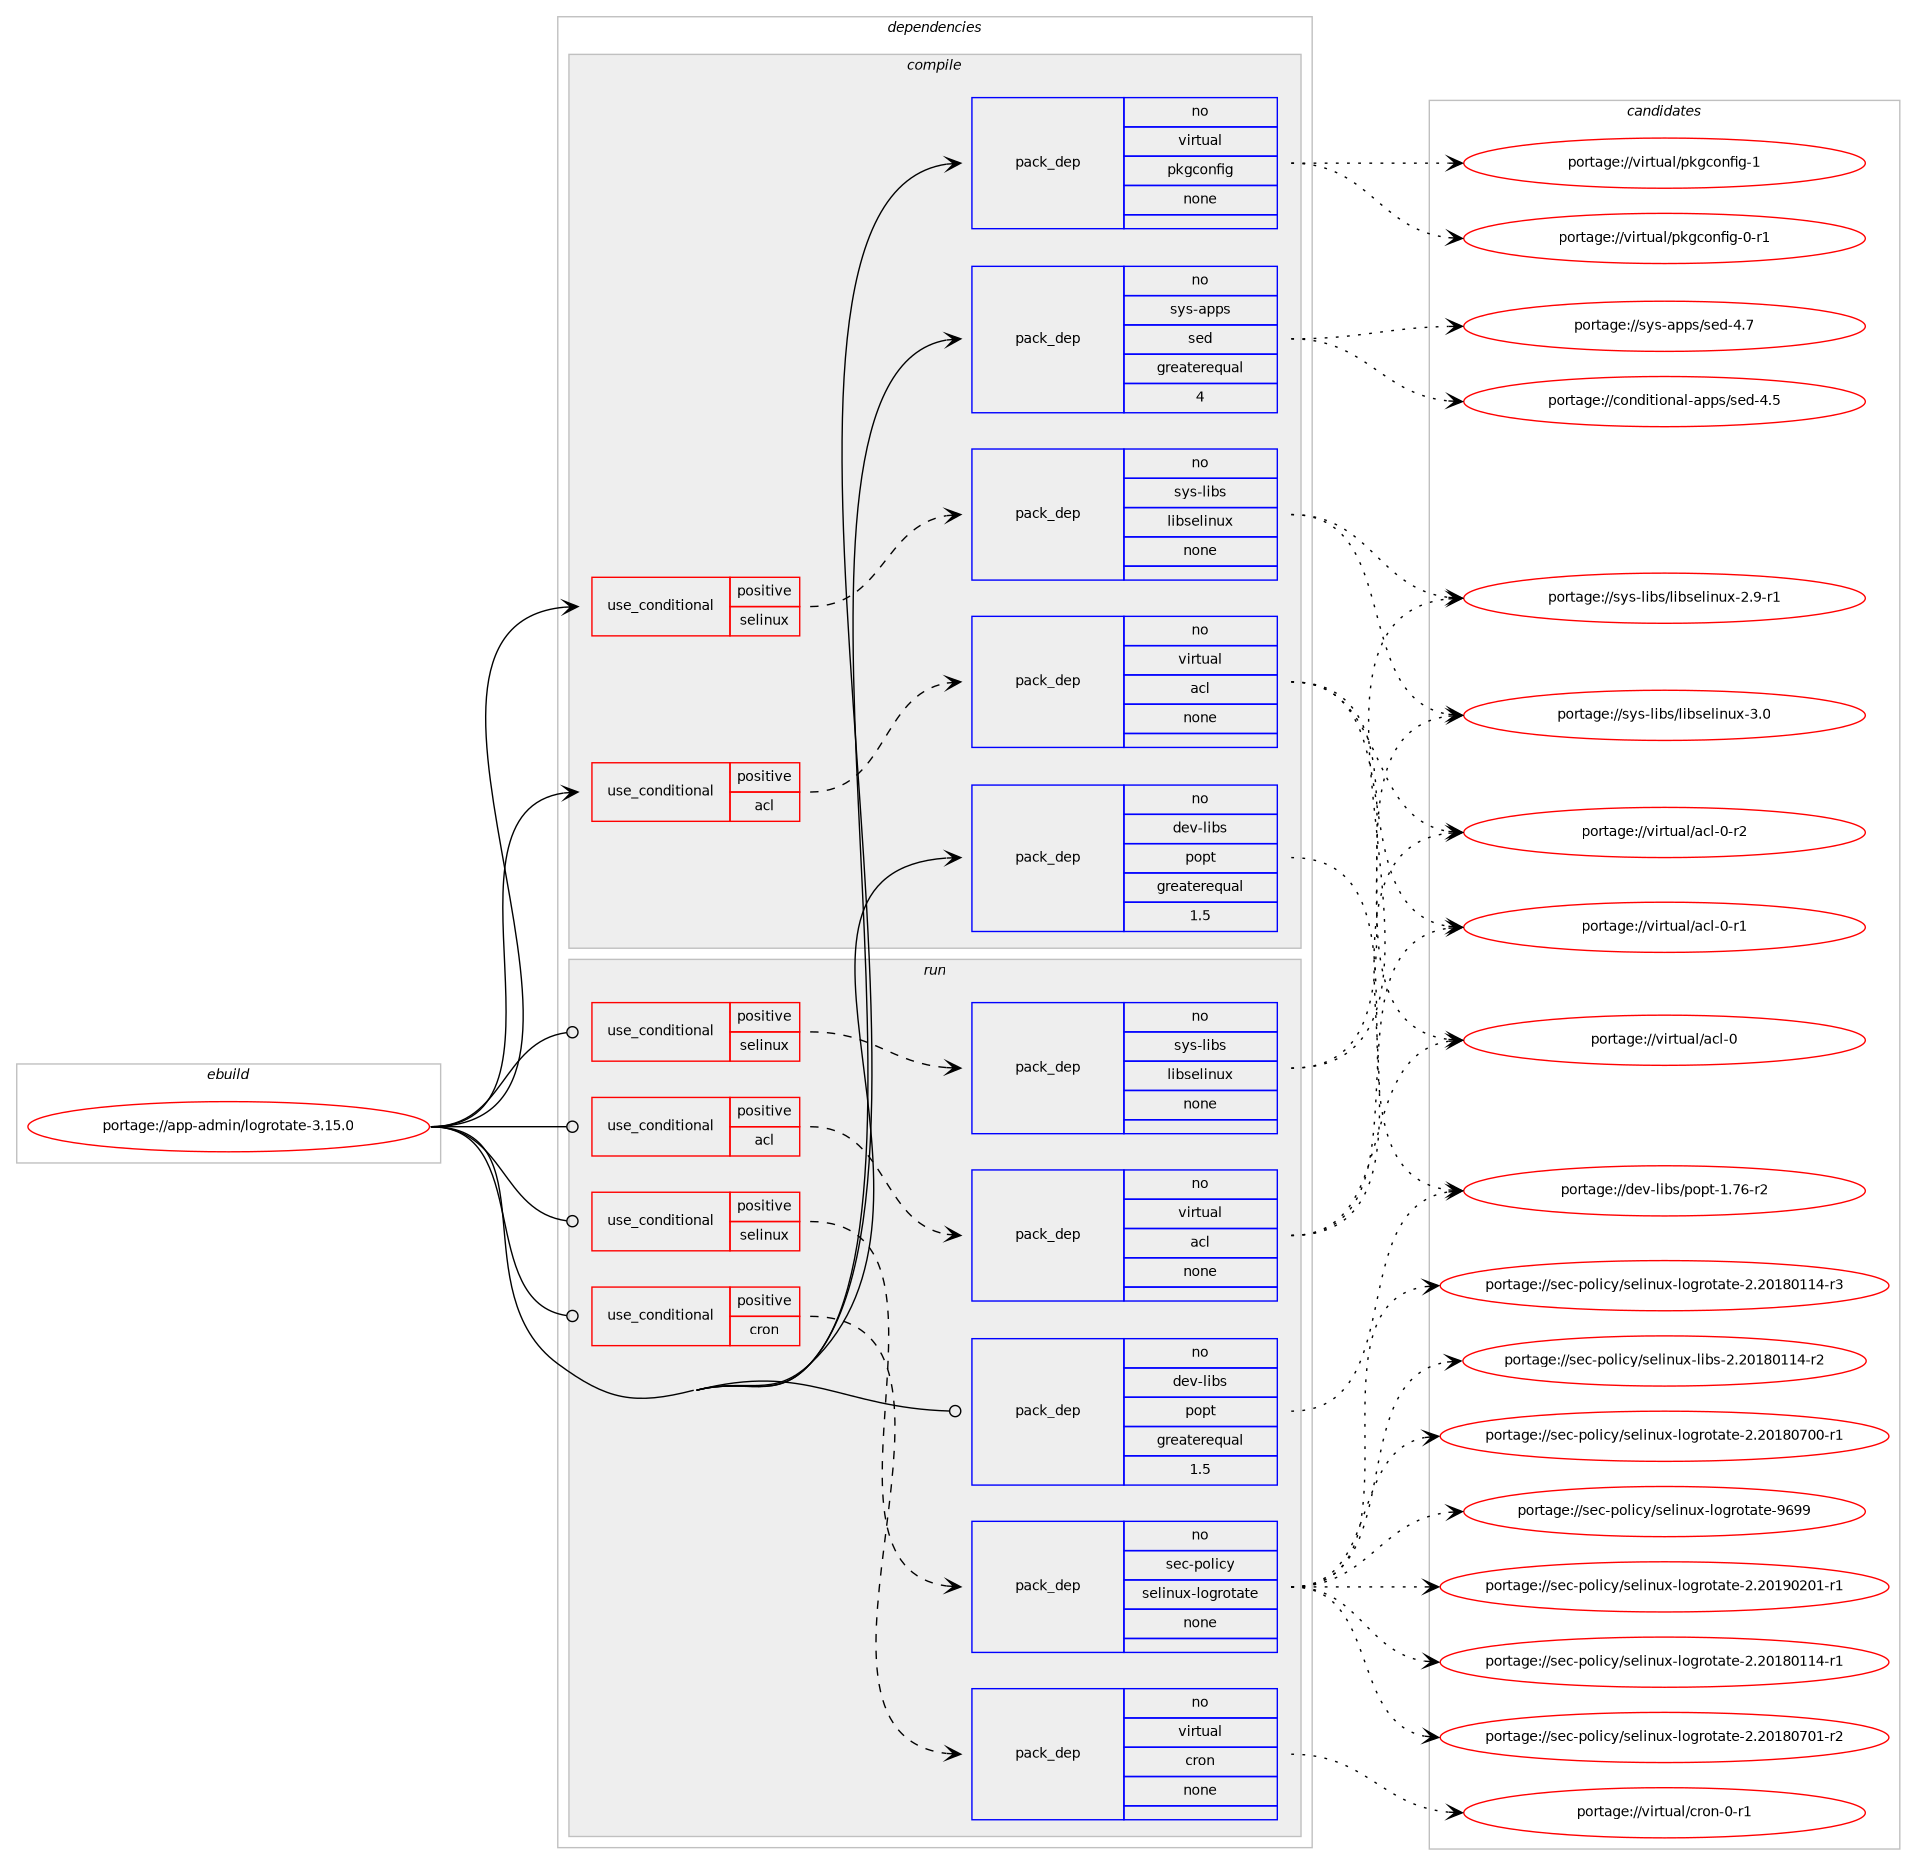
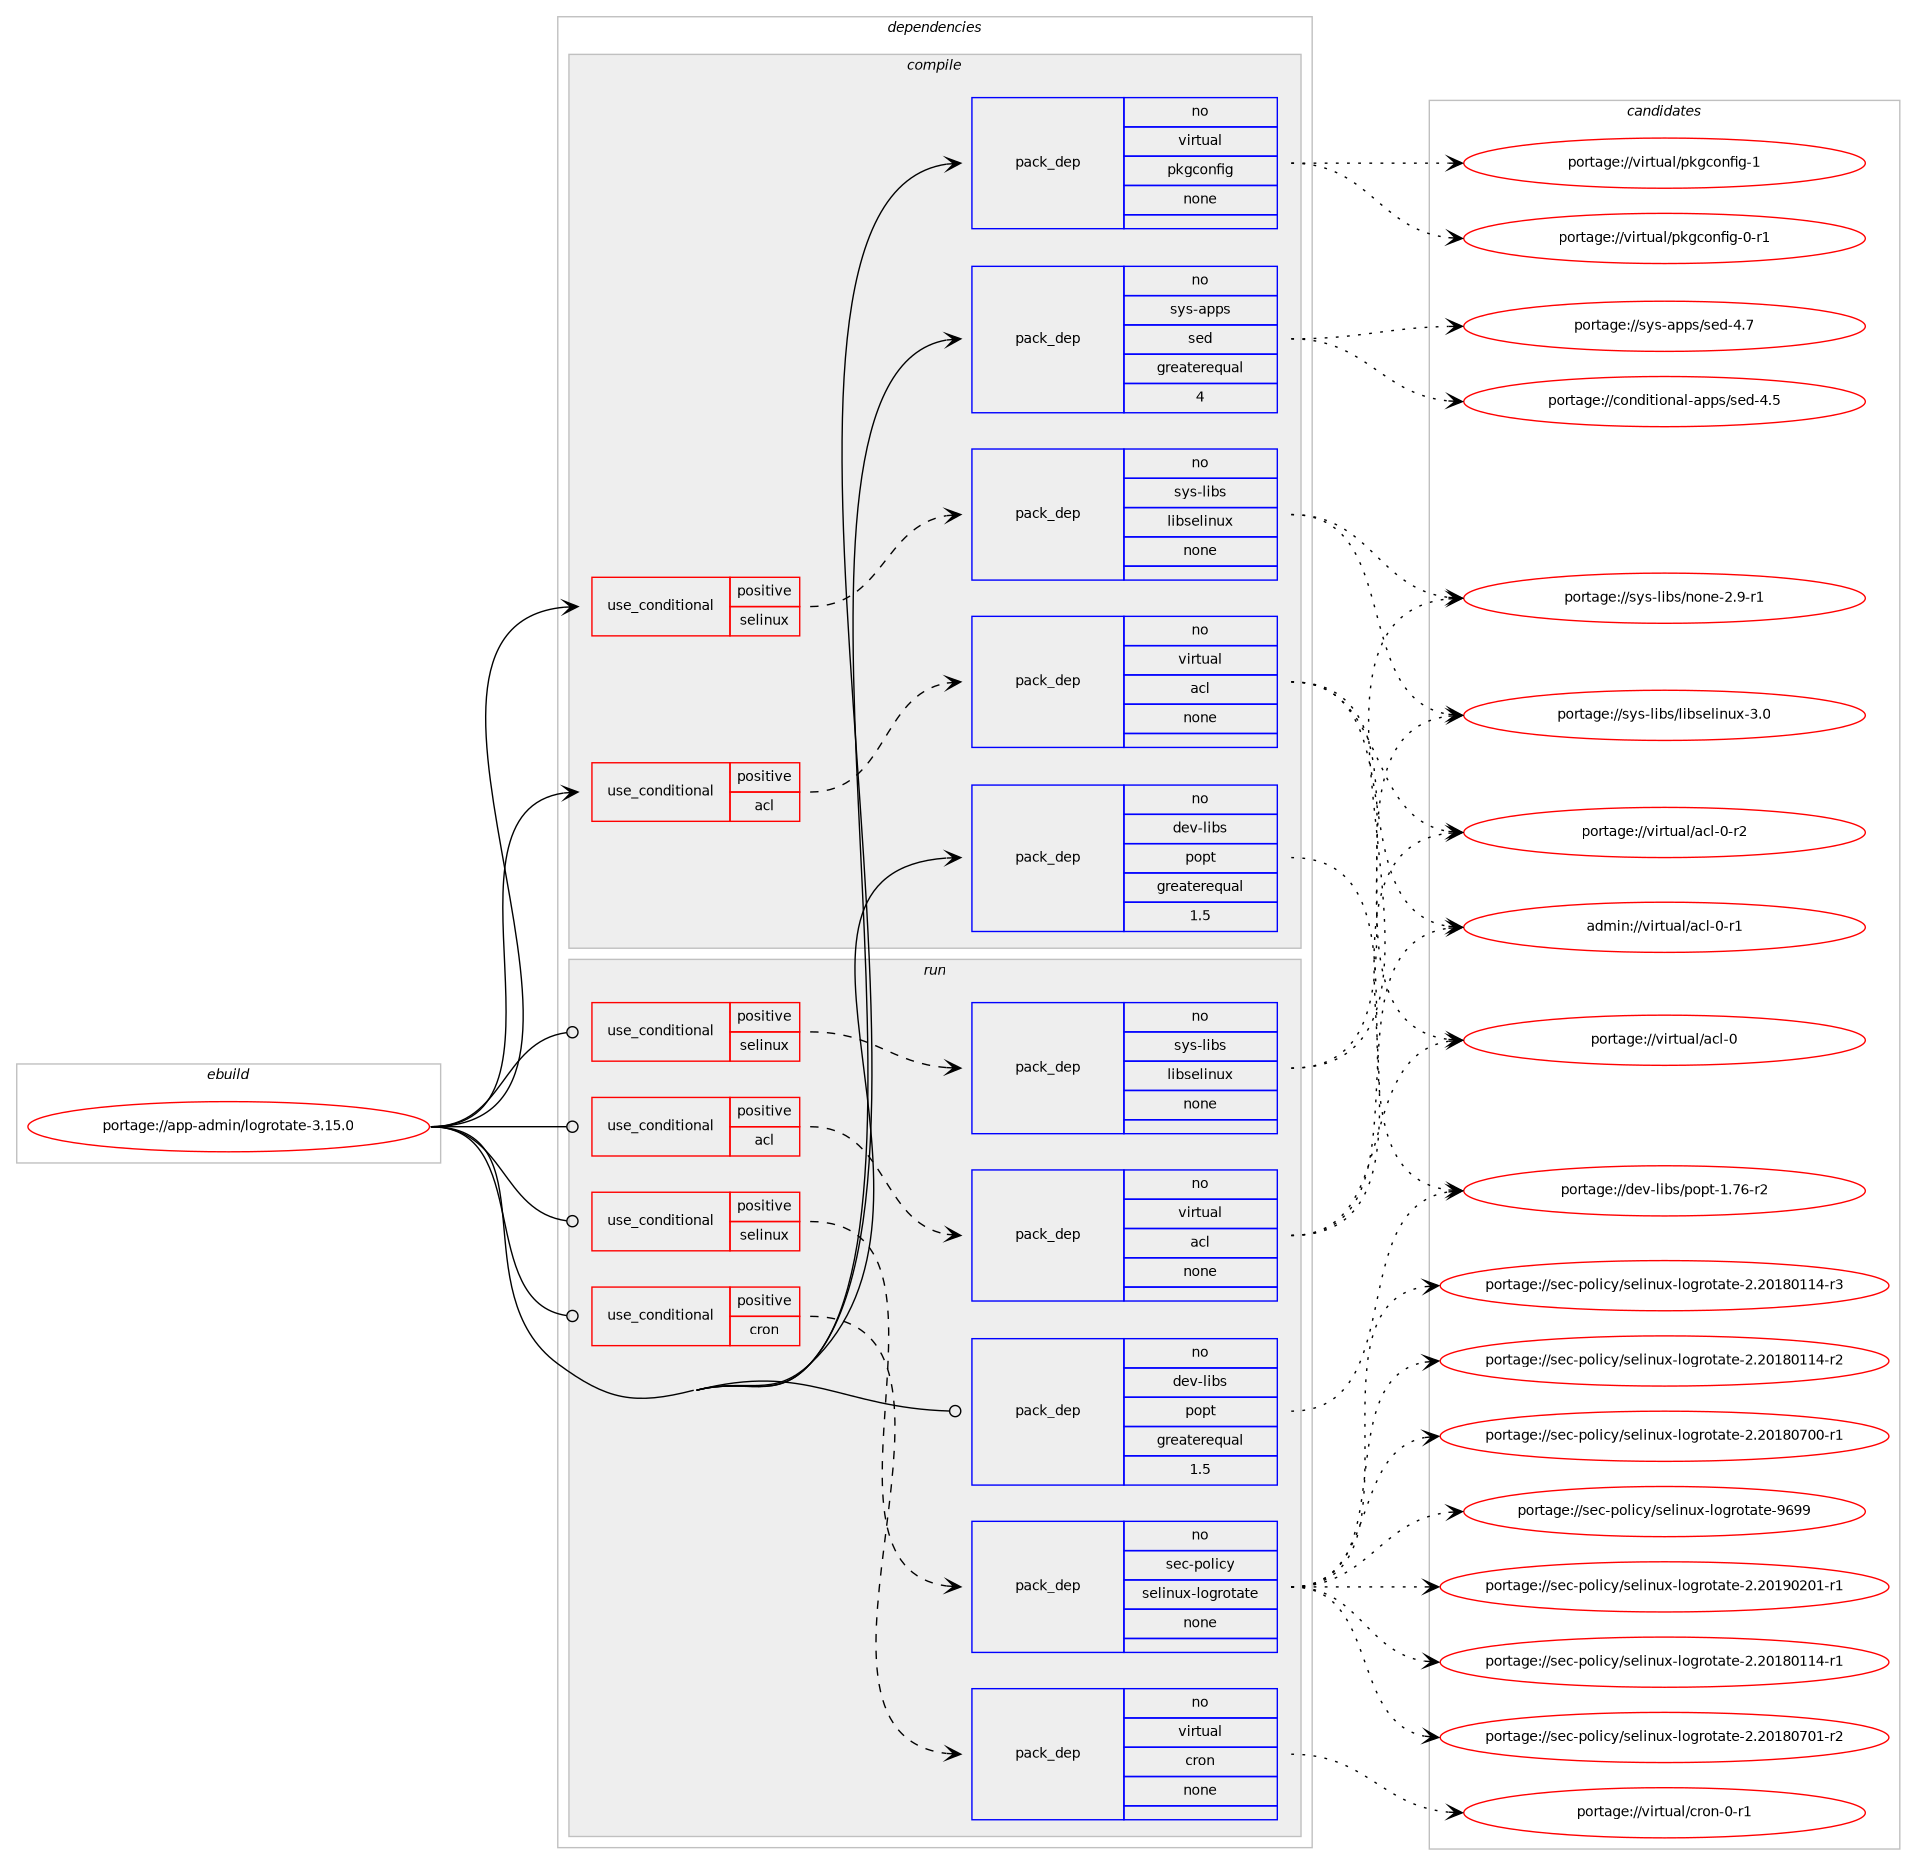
node "portage://sys-libs/libselinux-2.9-r1": label "portage://sys-libs/libselinux-2.9-r1" -> "portage://sys-libs/none-2.9-r1"
node "portage://virtual/acl-0-r1": label "portage://virtual/acl-0-r1" -> "admin://virtual/acl-0-r1"
node "portage://sec-policy/selinux-libs-2.20180114-r2": label "portage://sec-policy/selinux-libs-2.20180114-r2" -> "portage://sec-policy/selinux-logrotate-2.20180114-r2"
